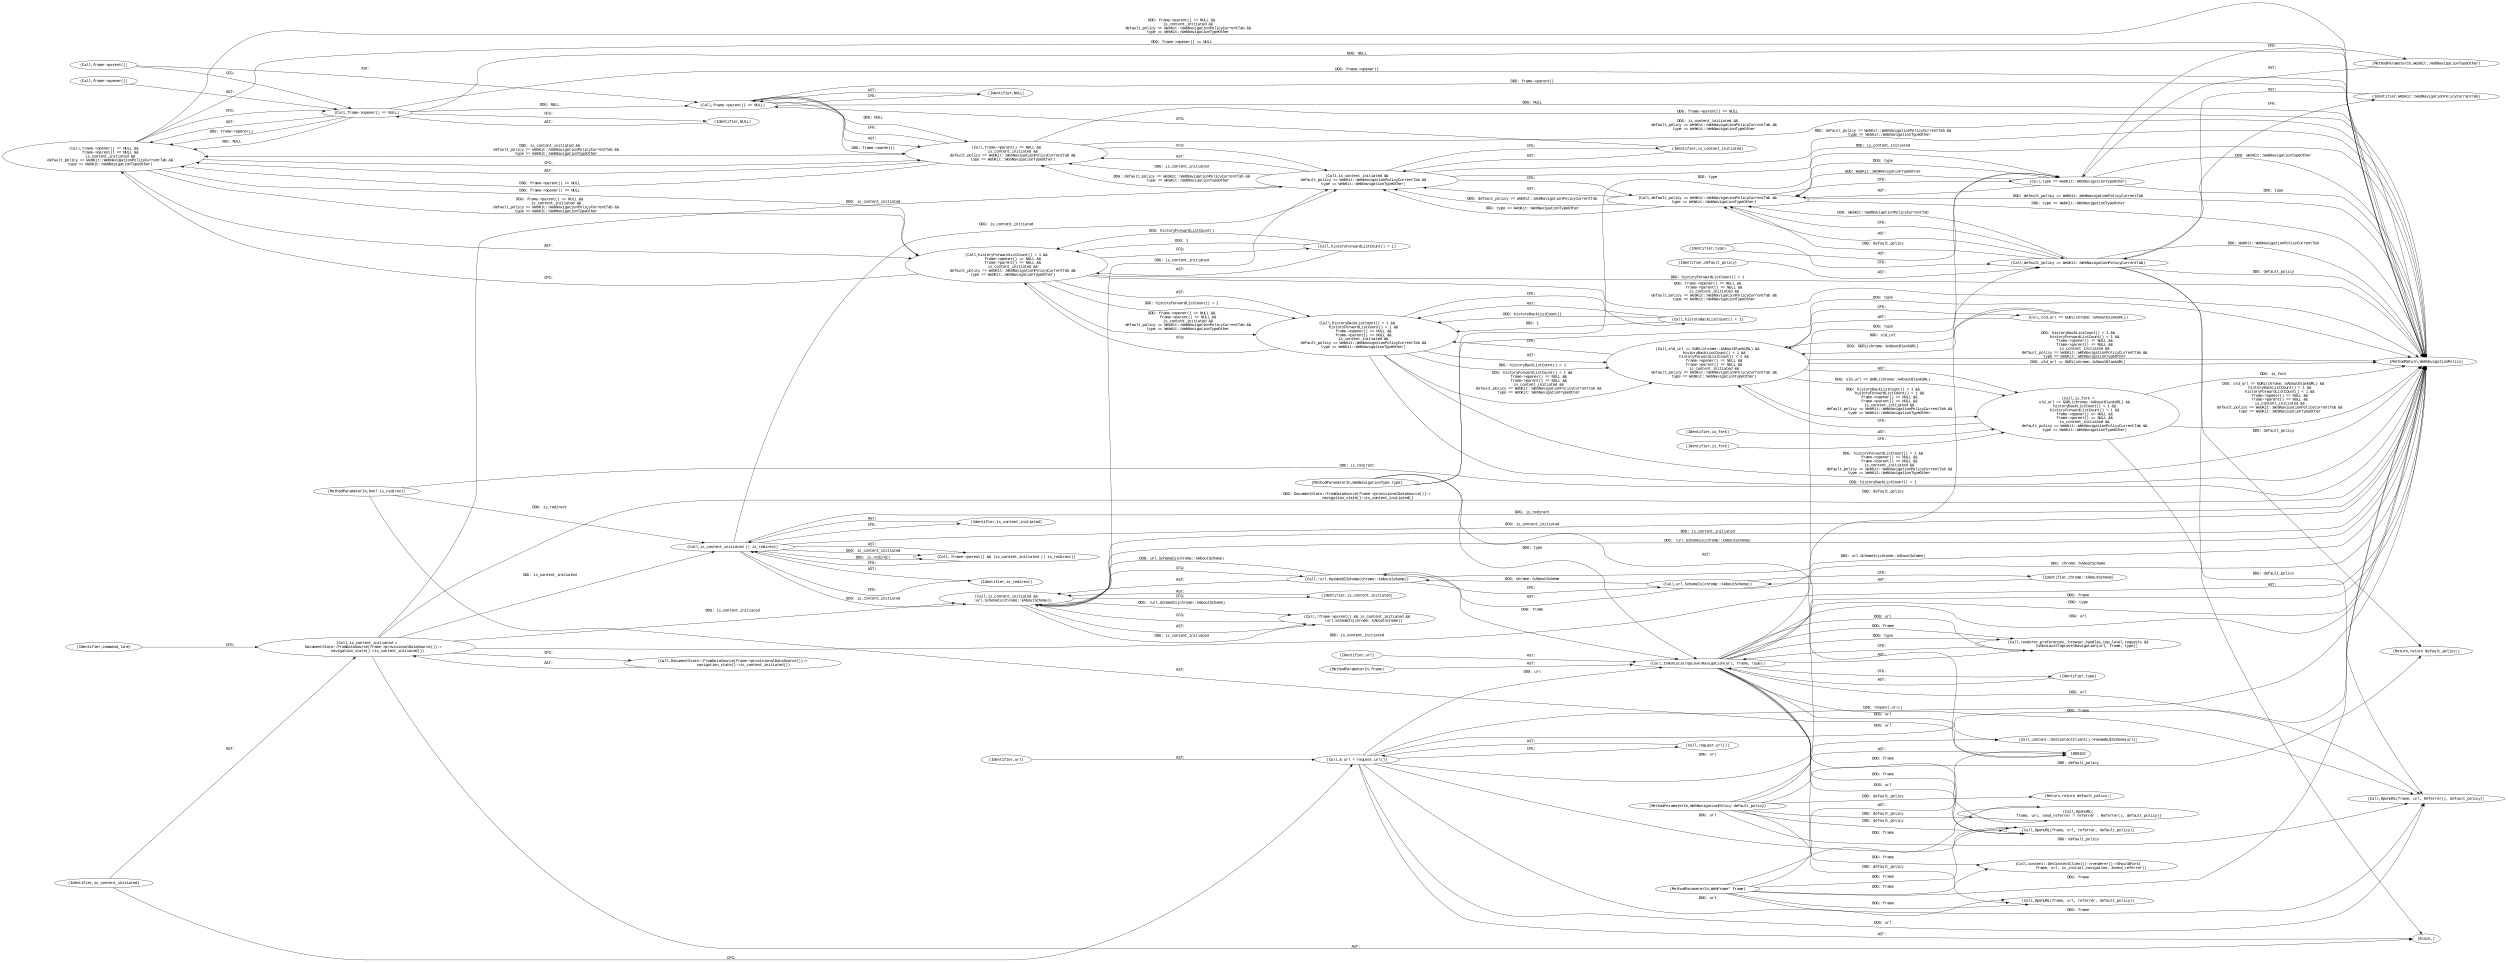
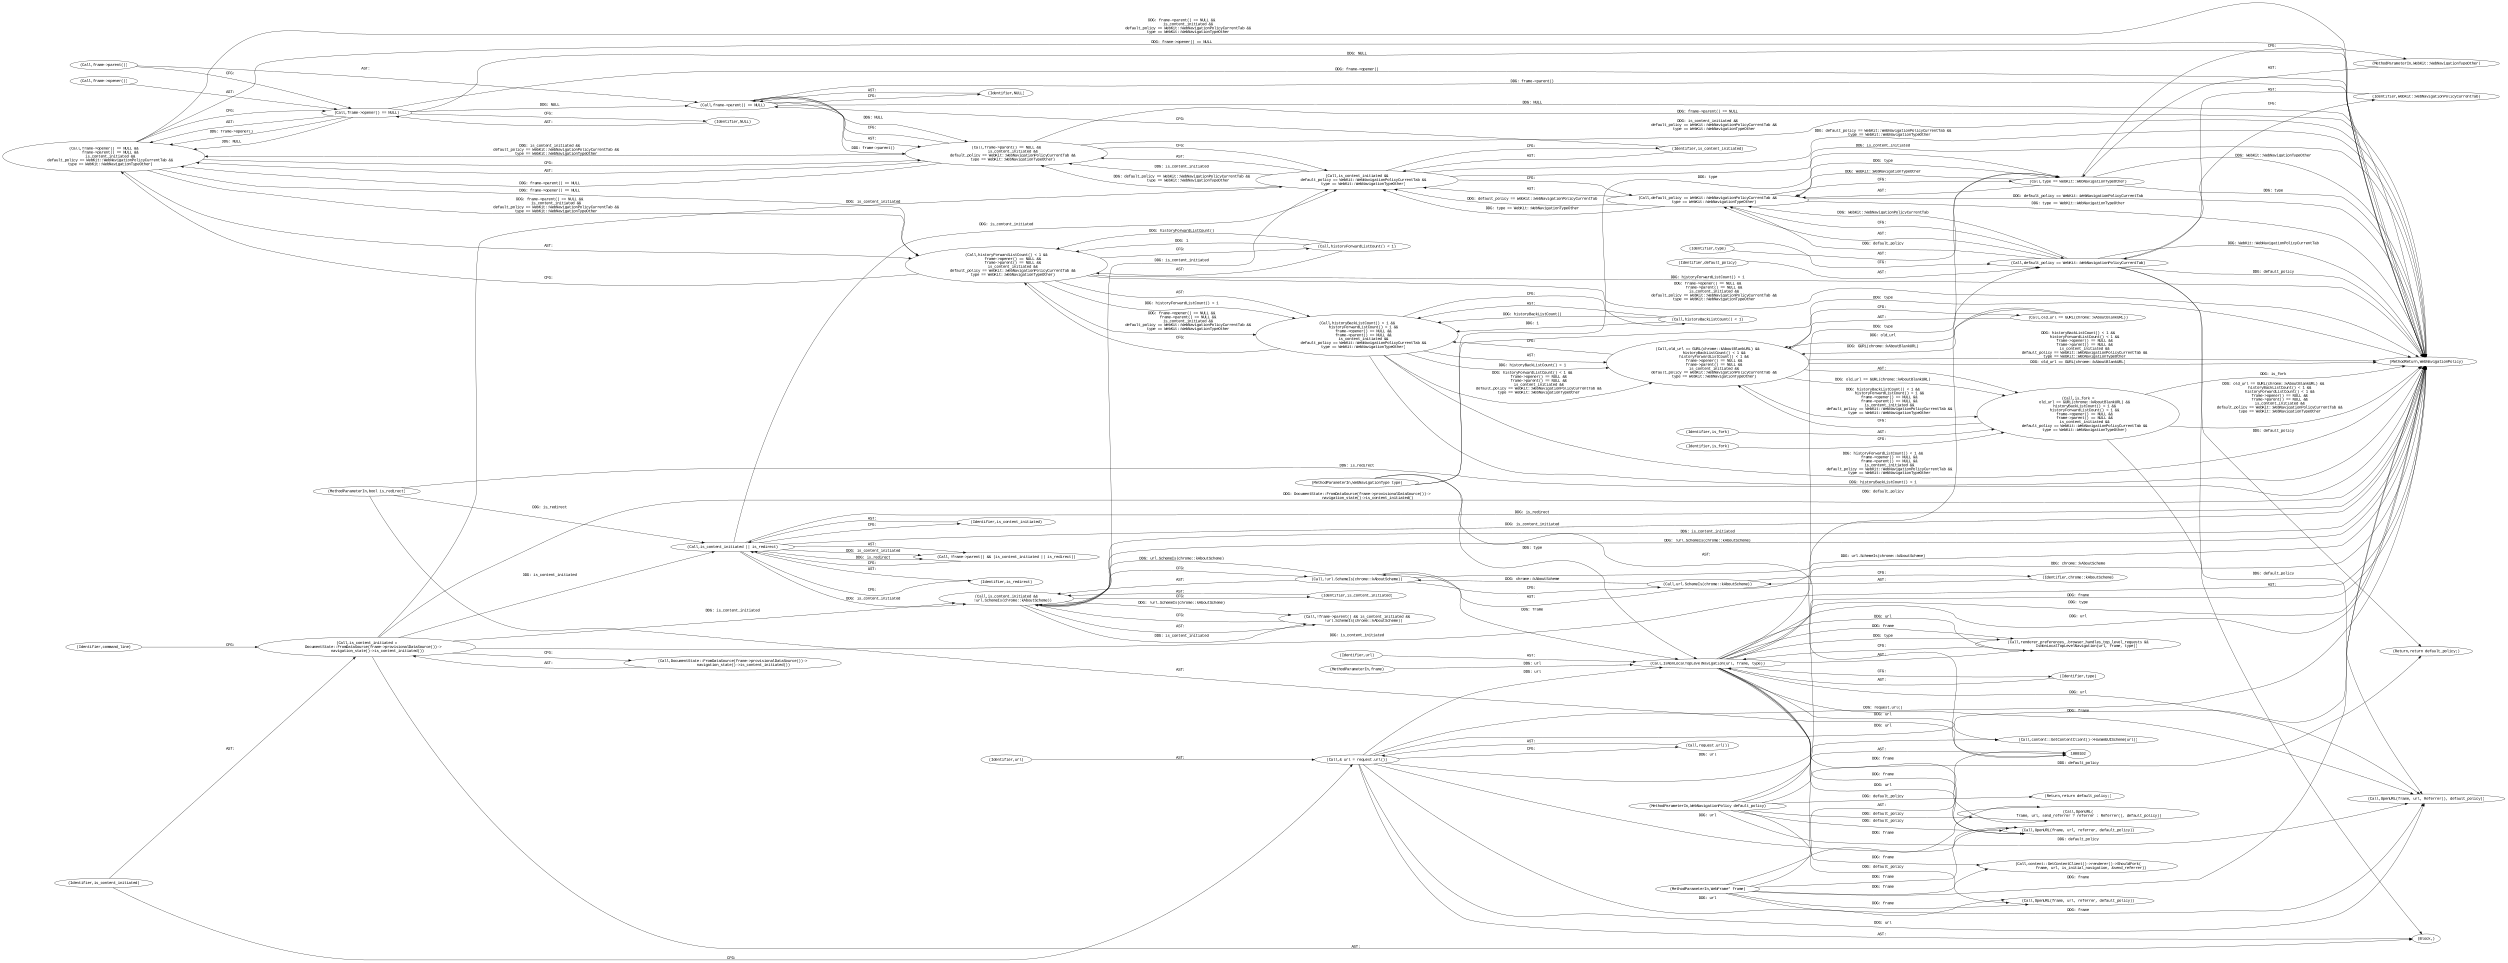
node "(Call,!url.HasWebUIScheme(chrome::kAboutScheme))": label "(Call,!url.HasWebUIScheme(chrome::kAboutScheme))" -> "(Call,!url.SchemeIs(chrome::kAboutScheme))"
edge "(MethodParameterIn,frame)" -> "(Call,IsNonLocalTopLevelNavigation(url, frame, type))": label "AST: " -> "DDG: url"
